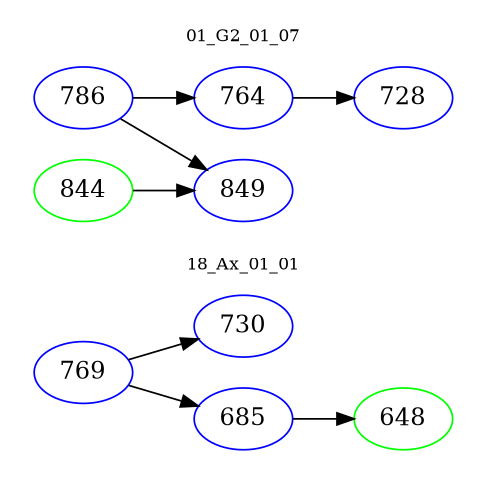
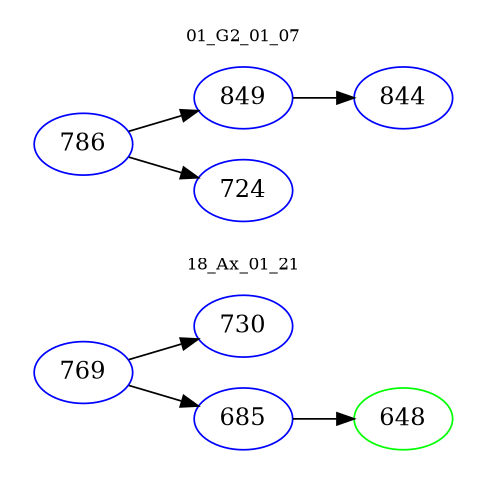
node "764": label "764" -> "724"
node "728": removed
node "844": color green -> blue
edge "844" -> "849": reversed
cluster "18_Ax_01_01": label "18_Ax_01_01" -> "18_Ax_01_21"
